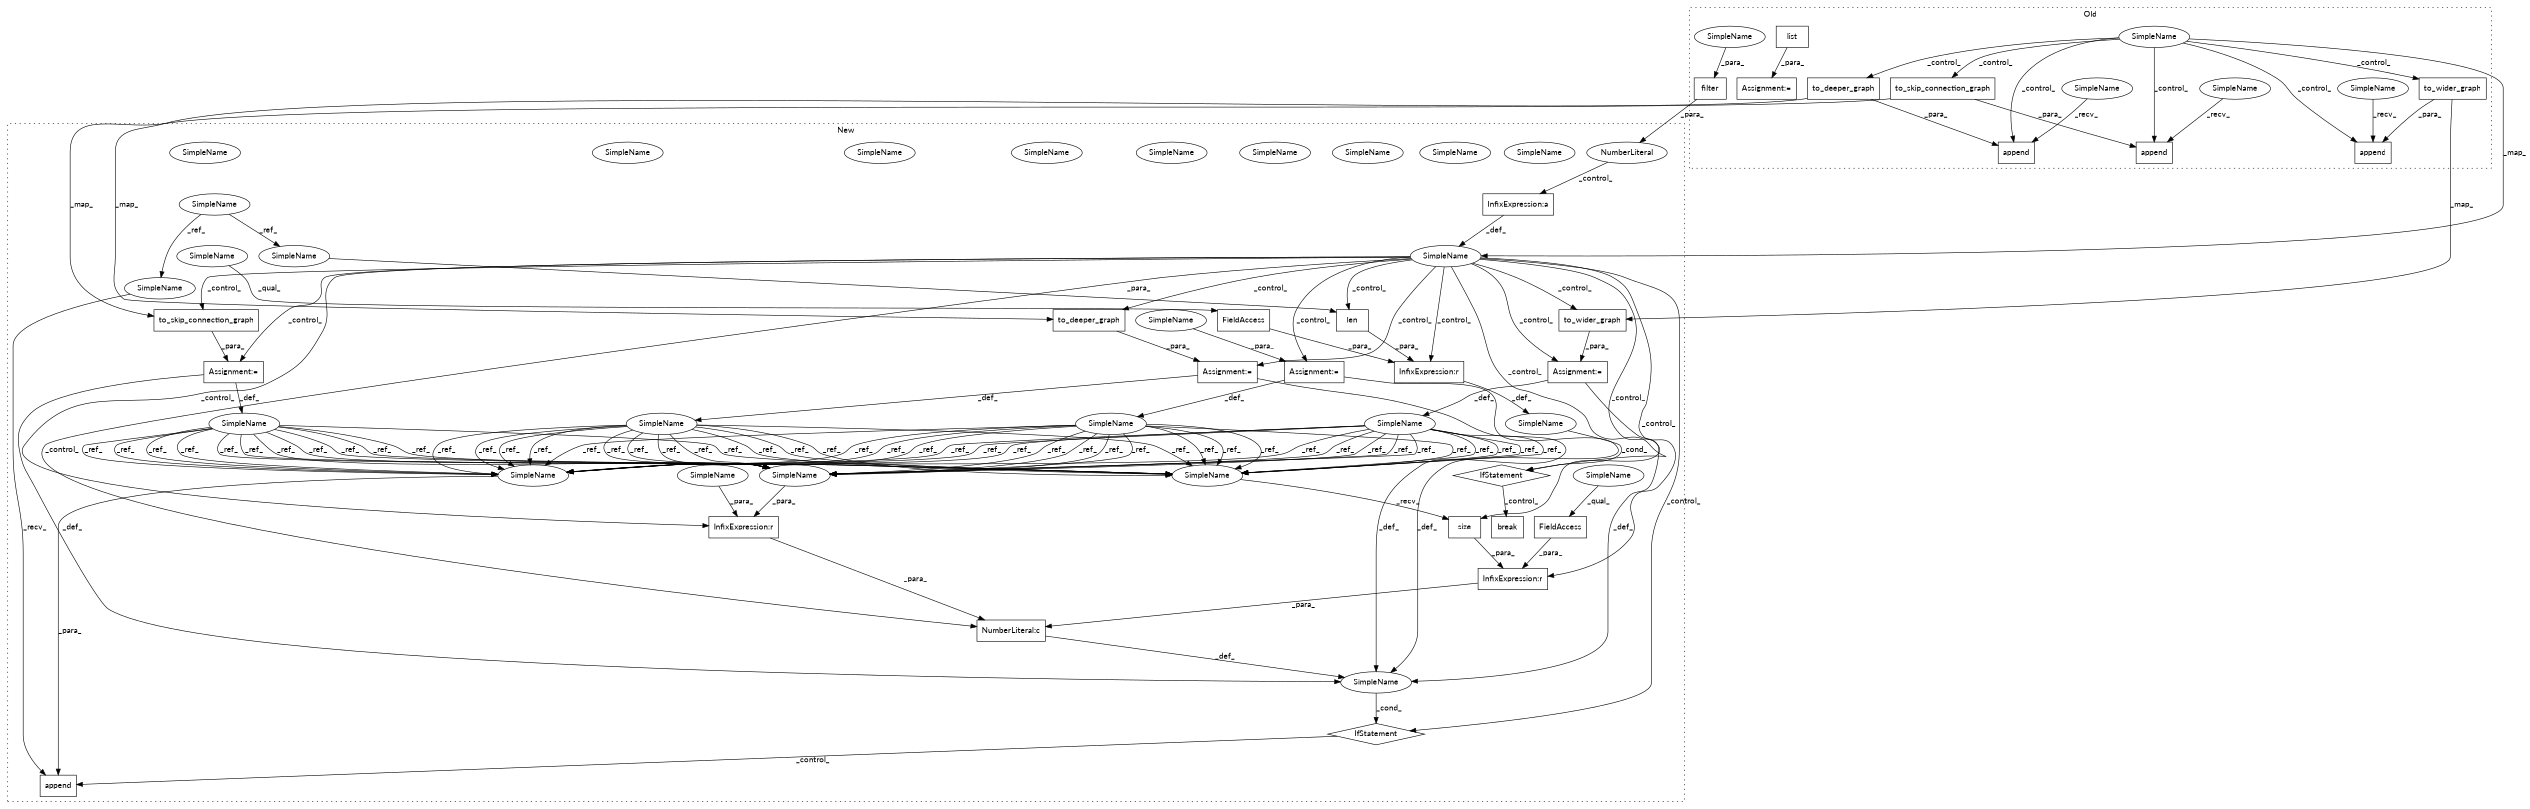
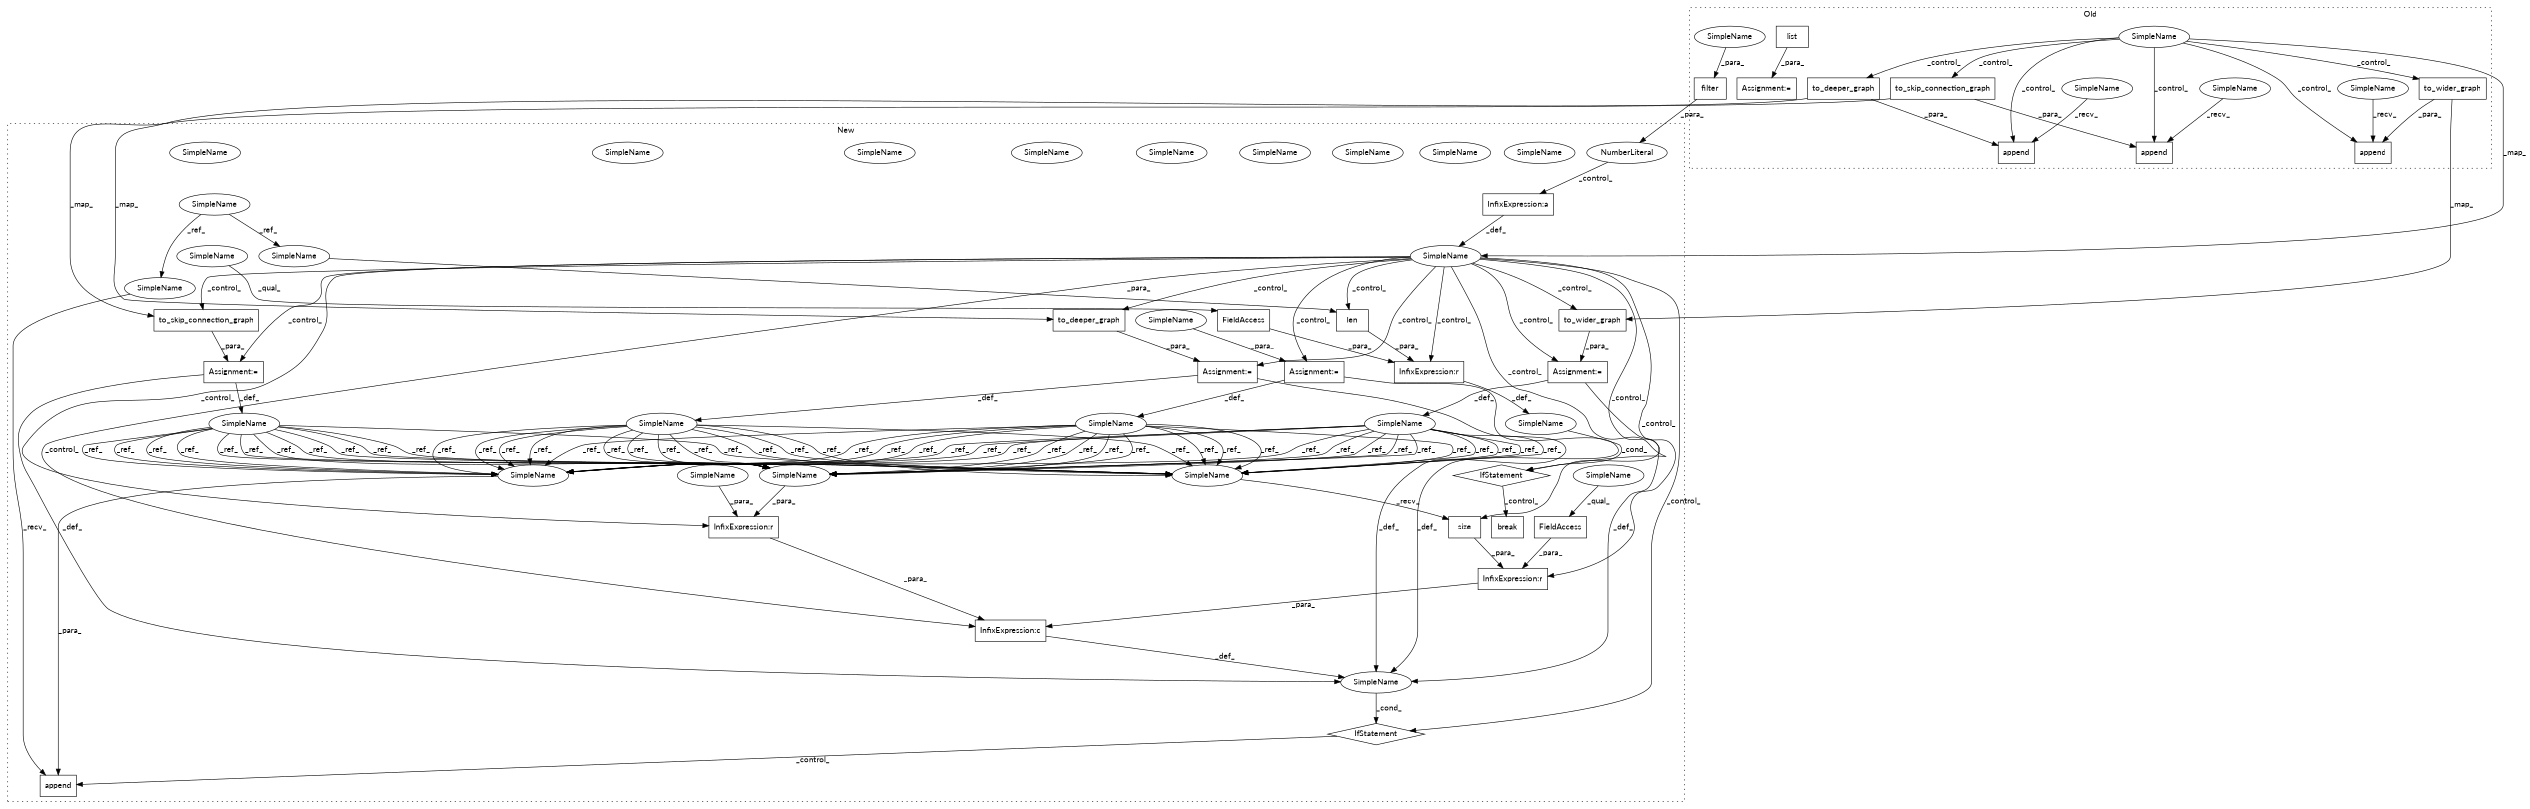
node "NumberLiteral:c": label "NumberLiteral:c" -> "InfixExpression:c"
